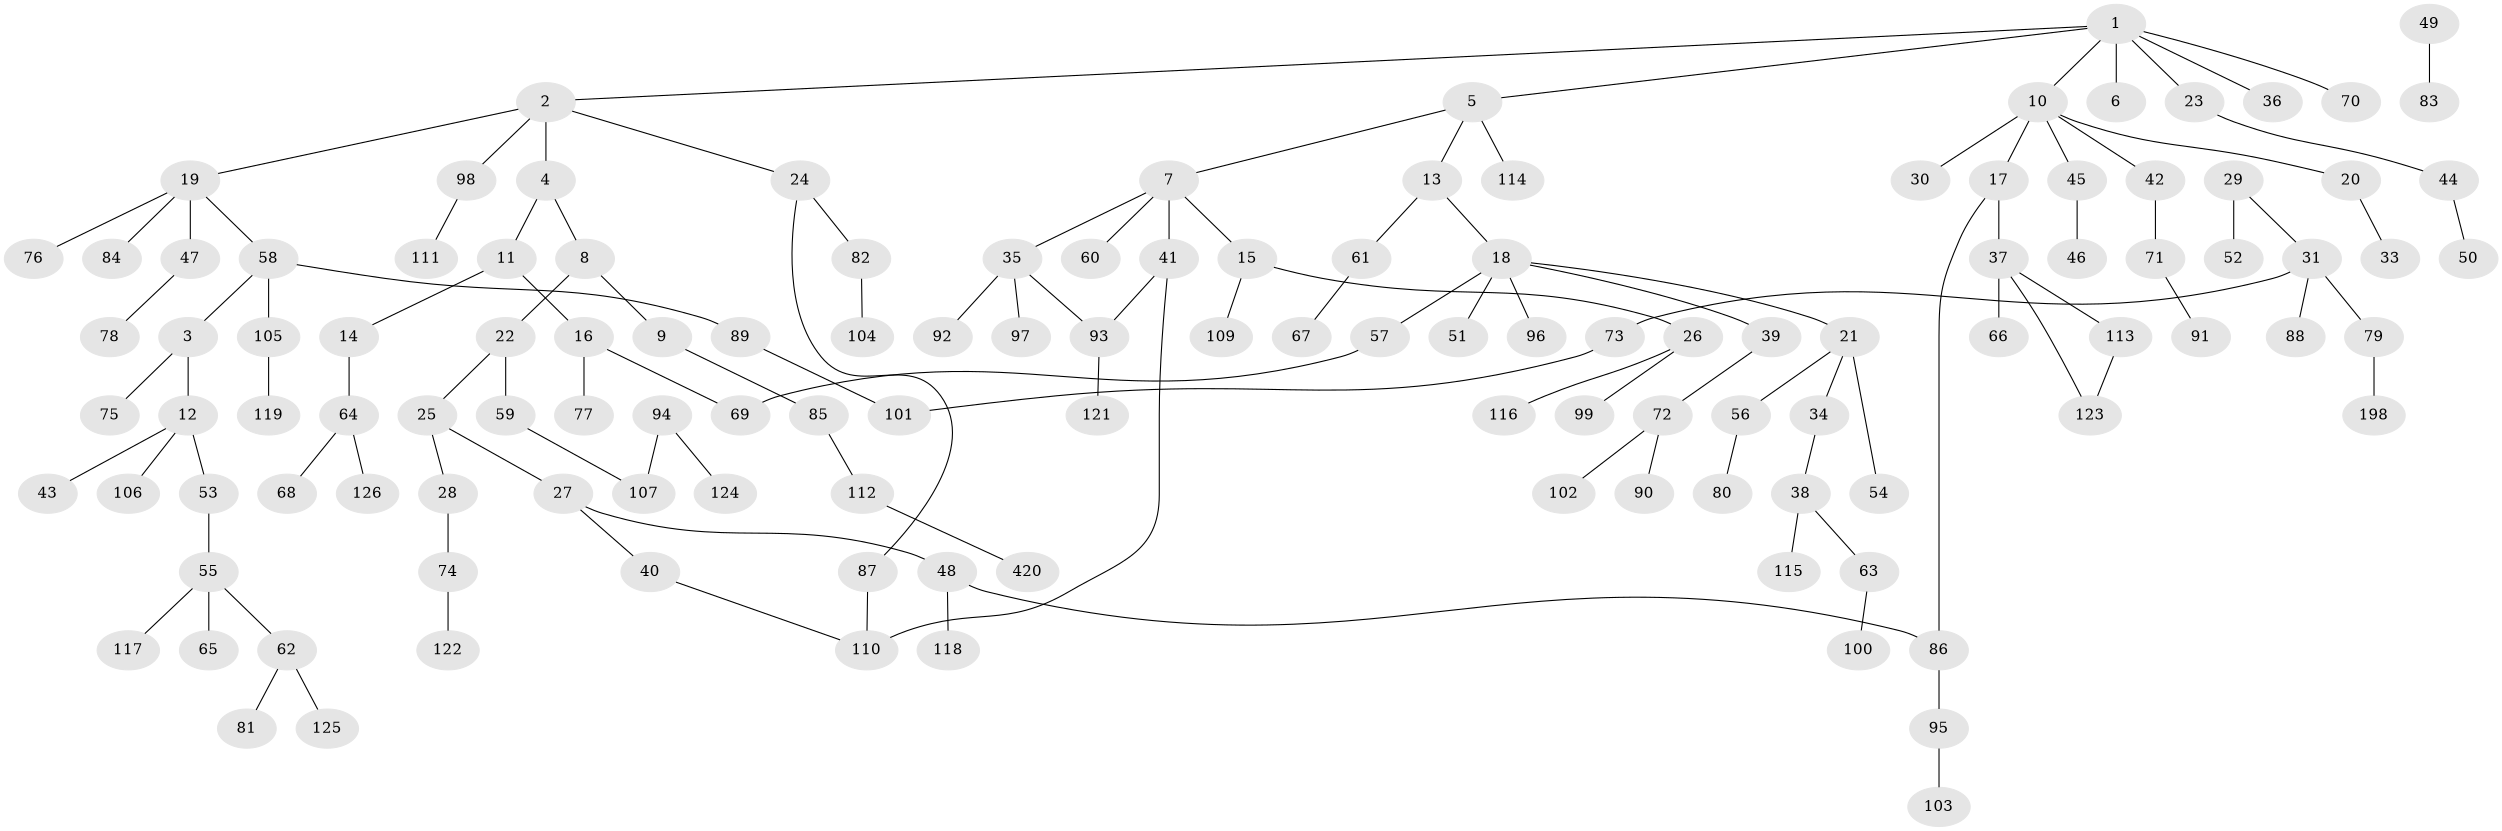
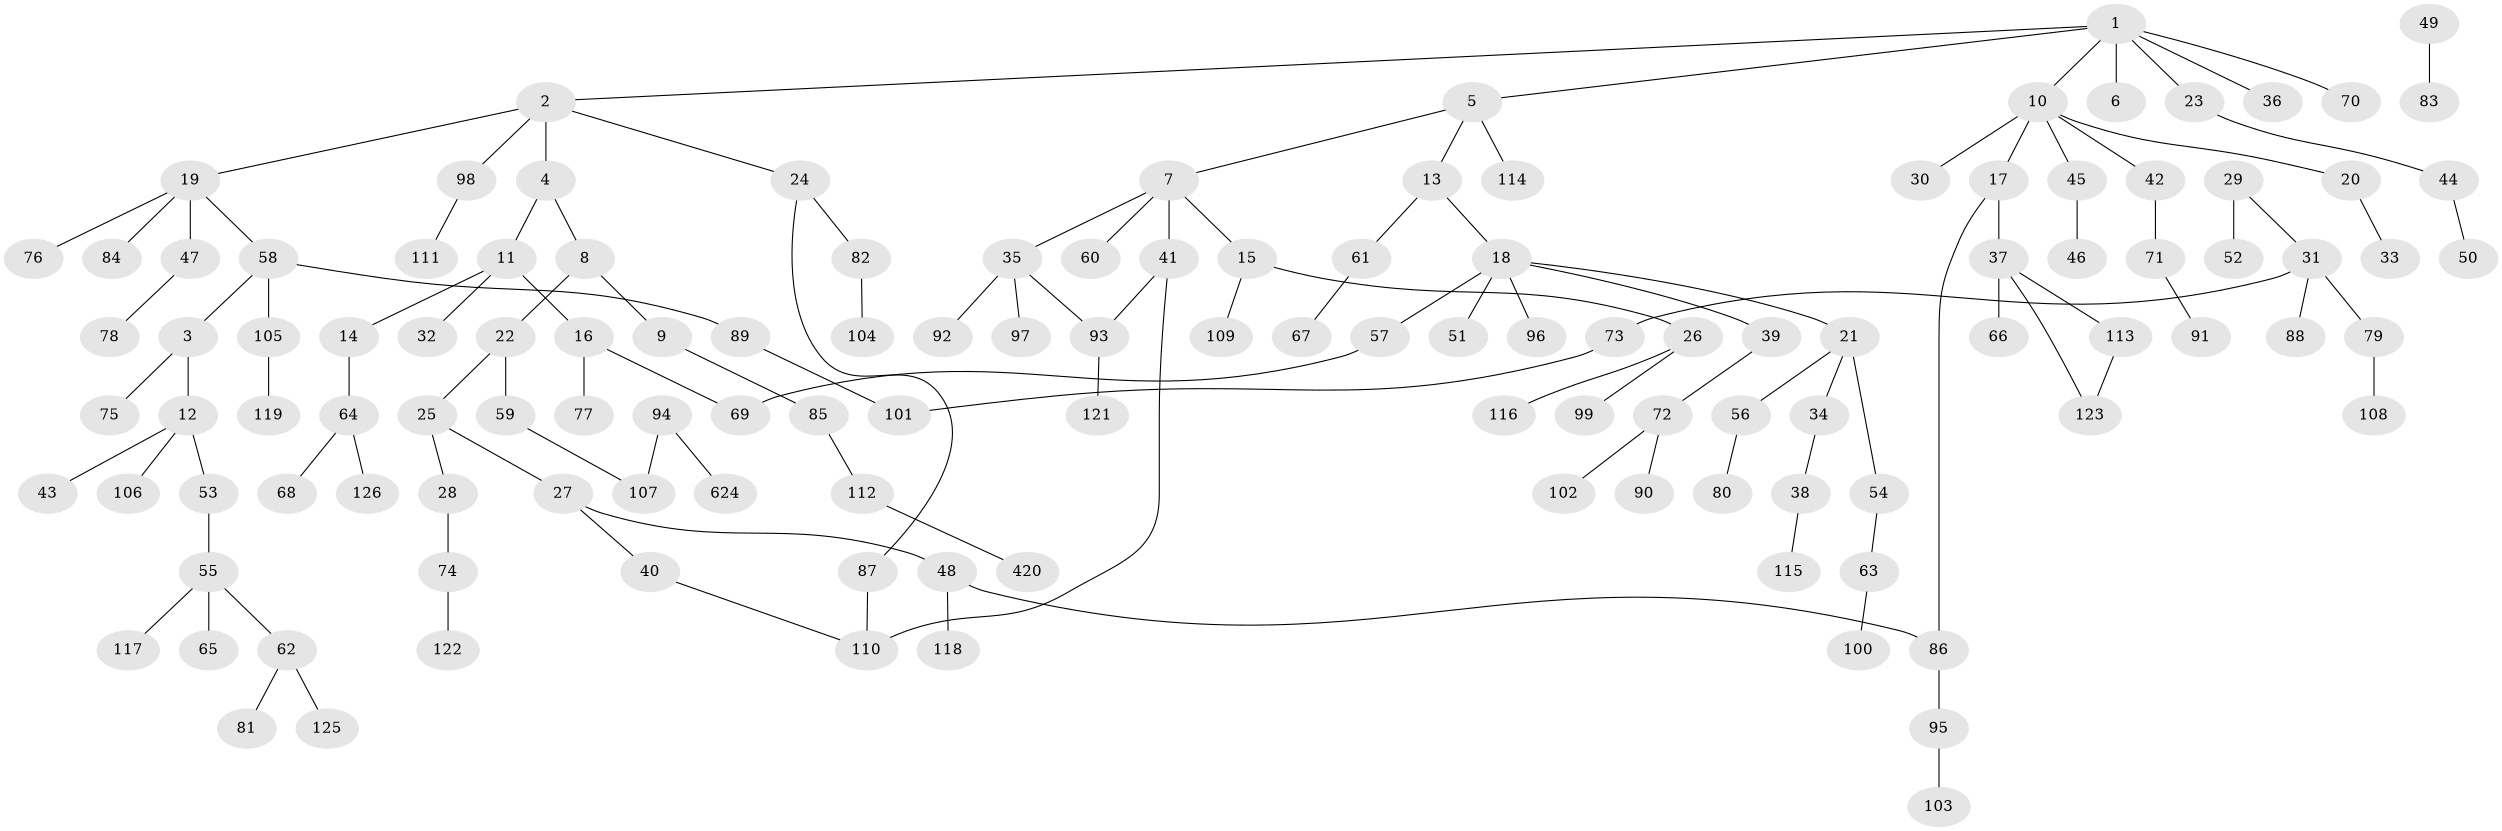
node "32": added
node "198": label "198" -> "108"
node "124": label "124" -> "624"
edge "38" -- "63": now "54" -- "63"
